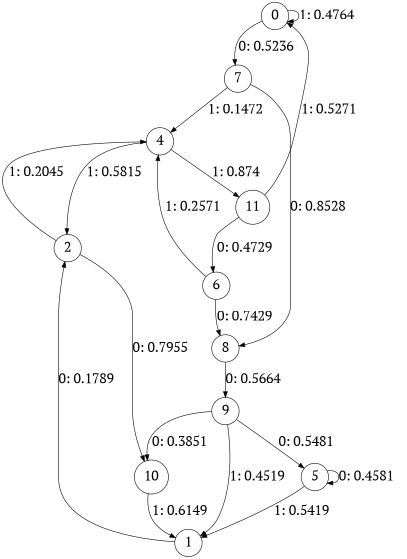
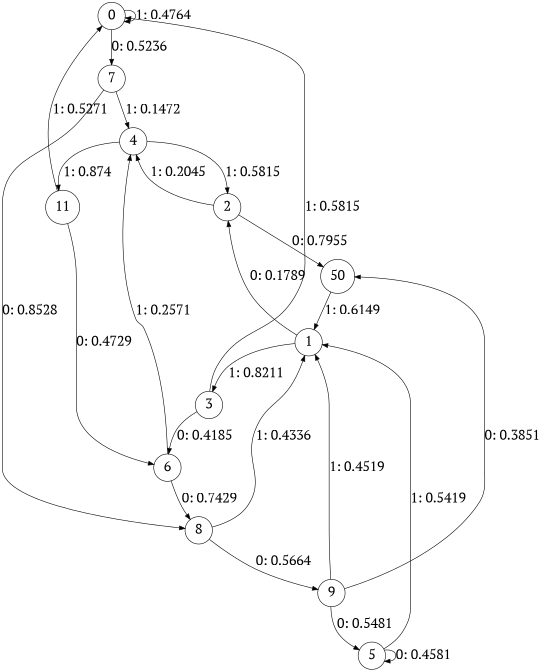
node "3": added
edge "8" -> "1": added, label "1: 0.4336"
node "10": label "10" -> "50"
